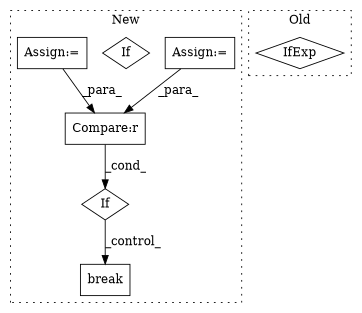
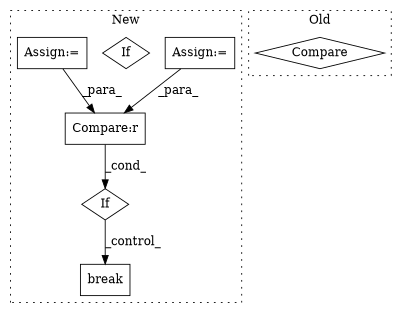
node "IfExp": label "IfExp" -> "Compare"
